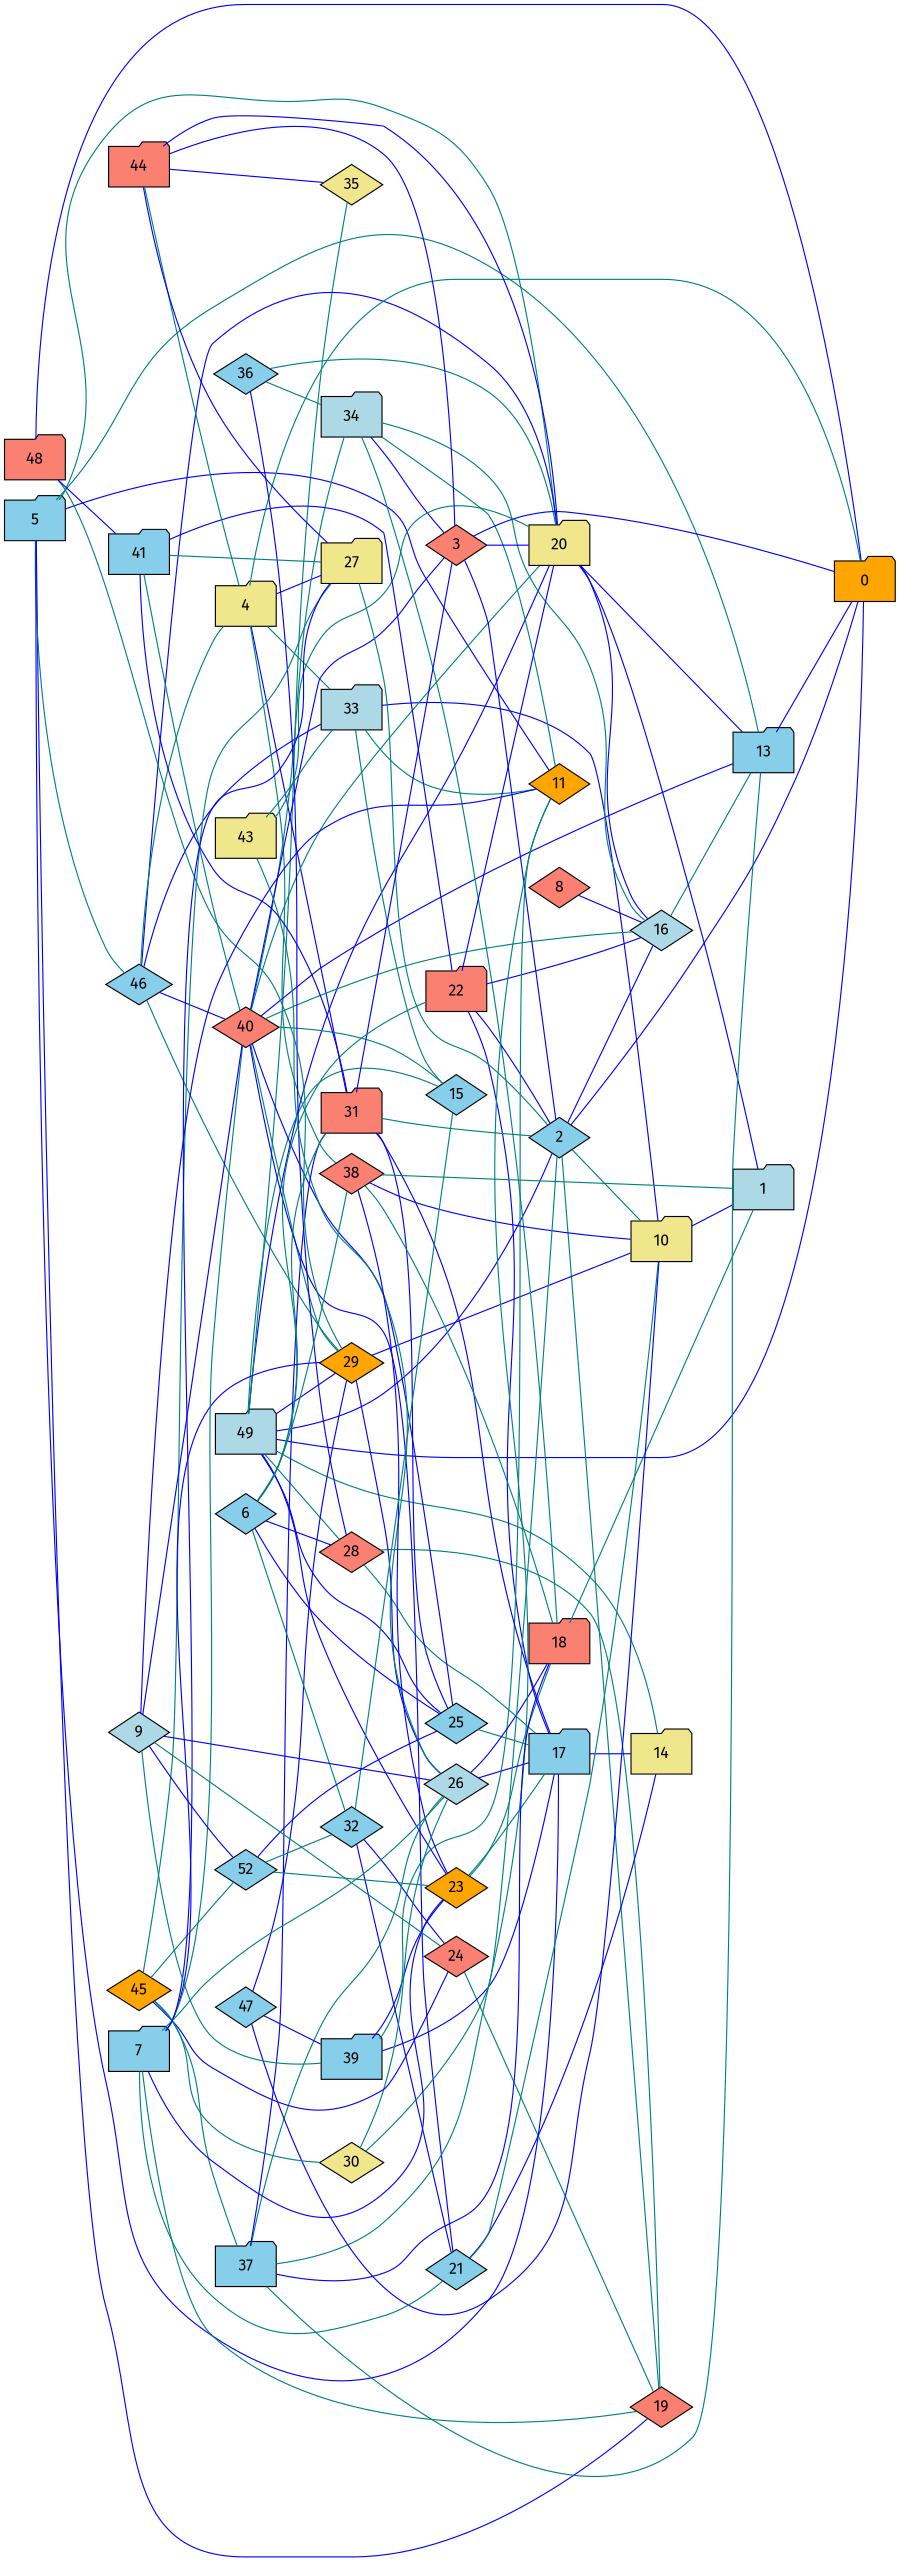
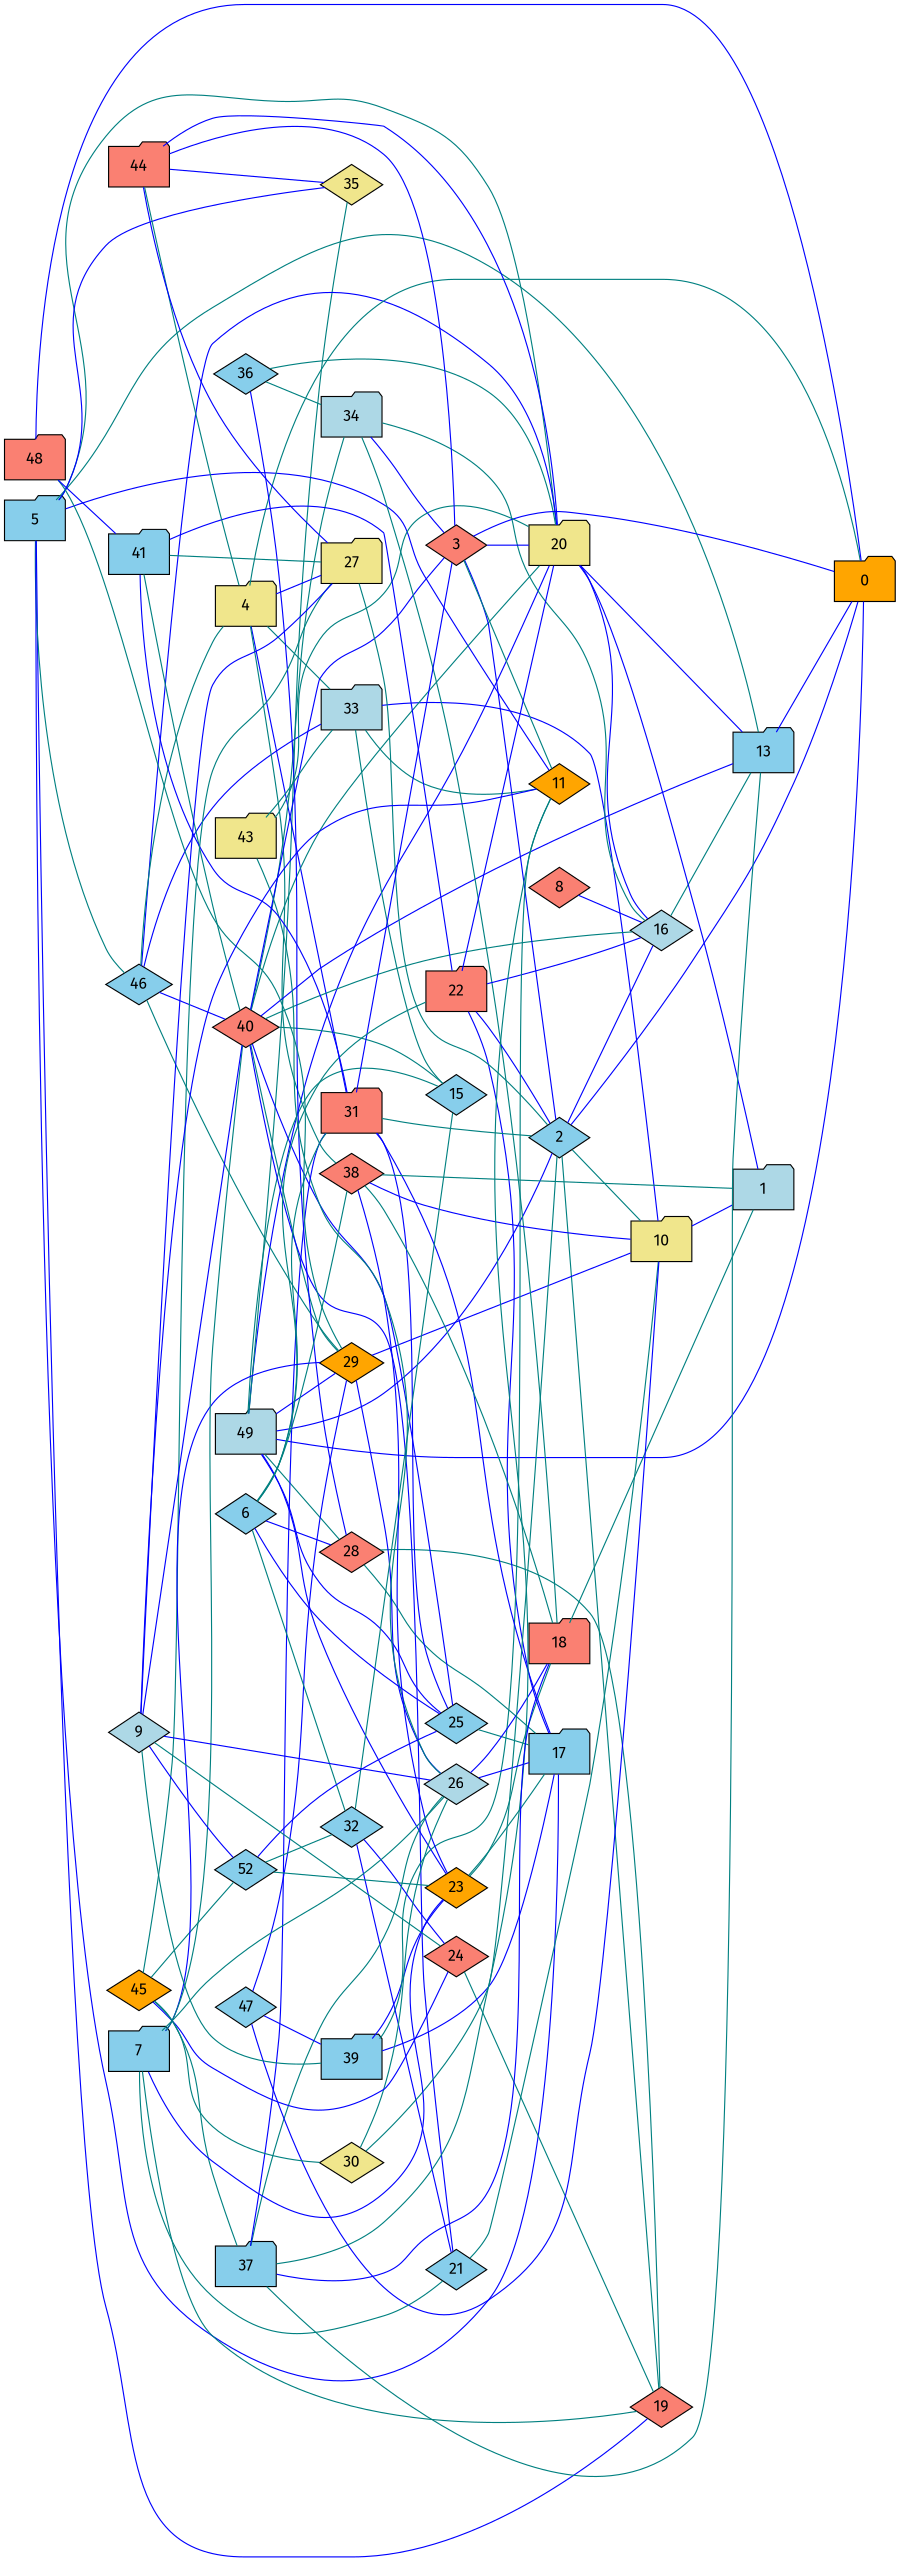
edge "35" -- "5": added
edge "34" -- "11": now "3" -- "11"
edge "27" -- "7": now "27" -- "9"
node "14": removed
